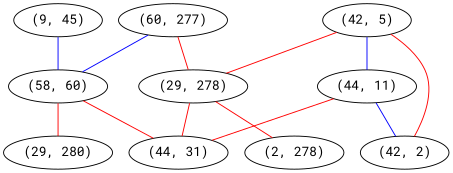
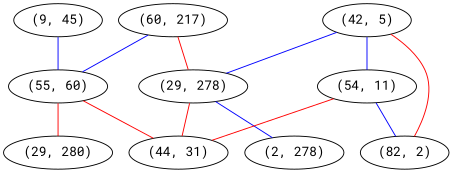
node "(60, 277)": label "(60, 277)" -> "(60, 217)"
edge "(42, 5)" -- "(29, 278)": color red -> blue
node "(58, 60)": label "(58, 60)" -> "(55, 60)"
node "(44, 11)": label "(44, 11)" -> "(54, 11)"
edge "(29, 278)" -- "(2, 278)": color red -> blue
node "(42, 2)": label "(42, 2)" -> "(82, 2)"
